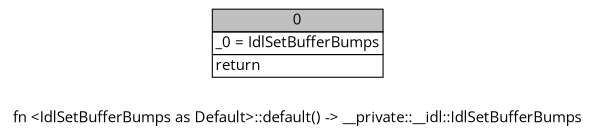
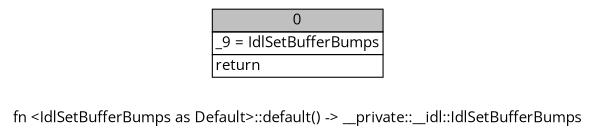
node "0": text "_0 = IdlSetBufferBumps" -> "_9 = IdlSetBufferBumps"
